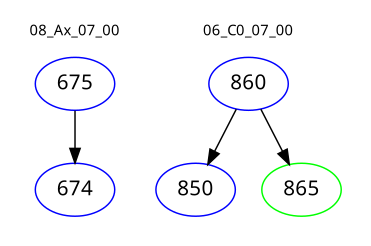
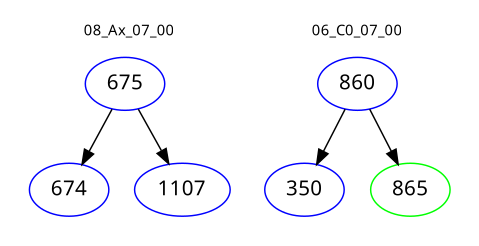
node "1107": added
node "850": label "850" -> "350"
